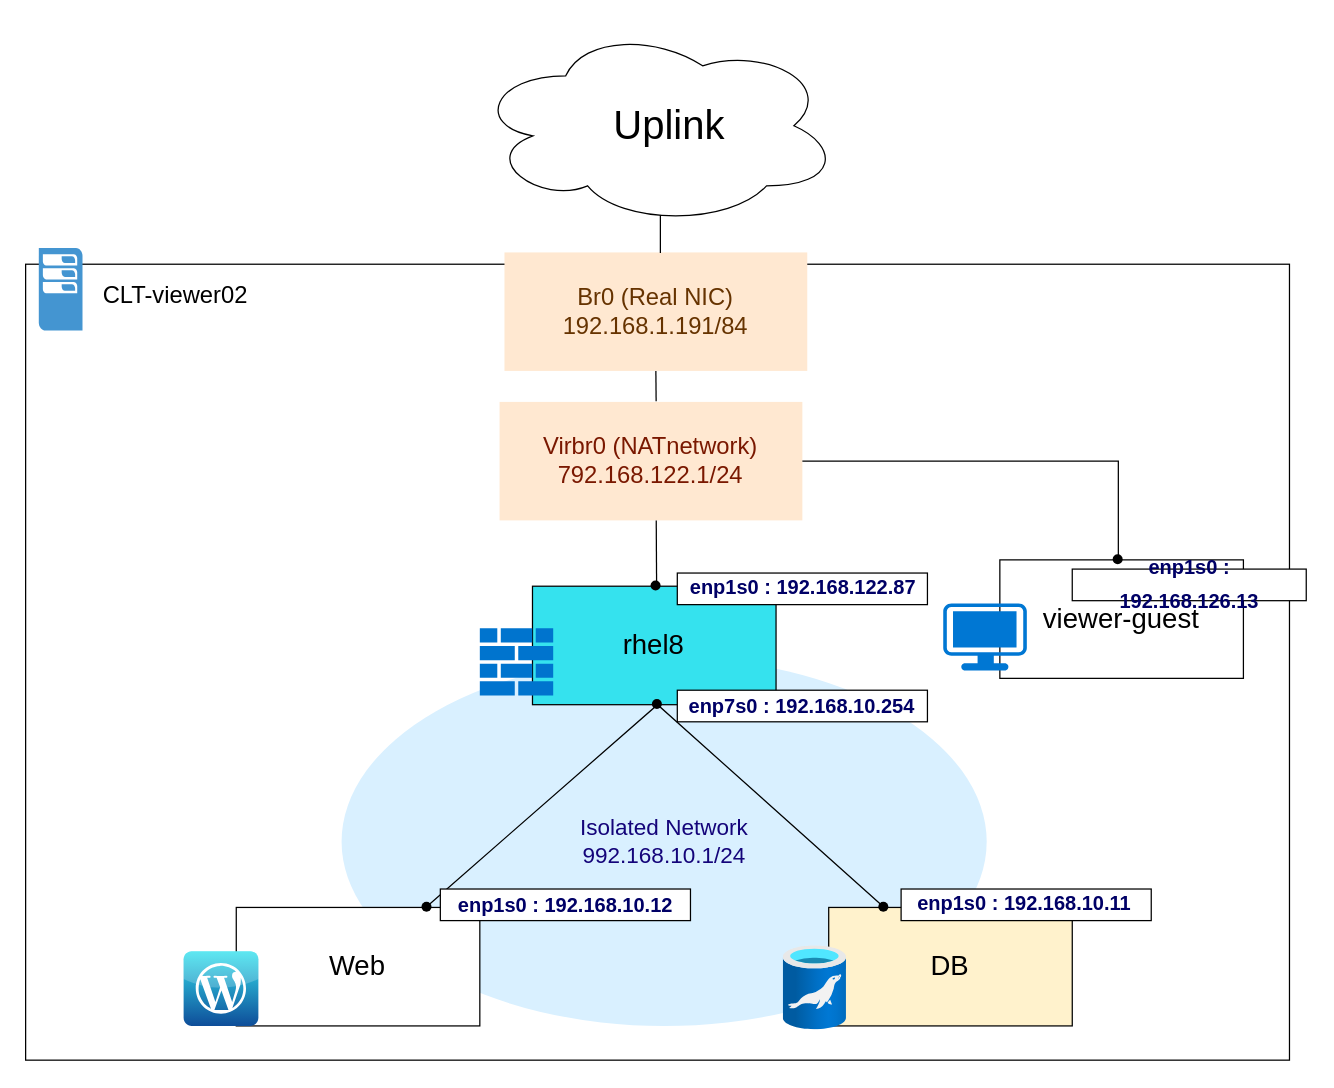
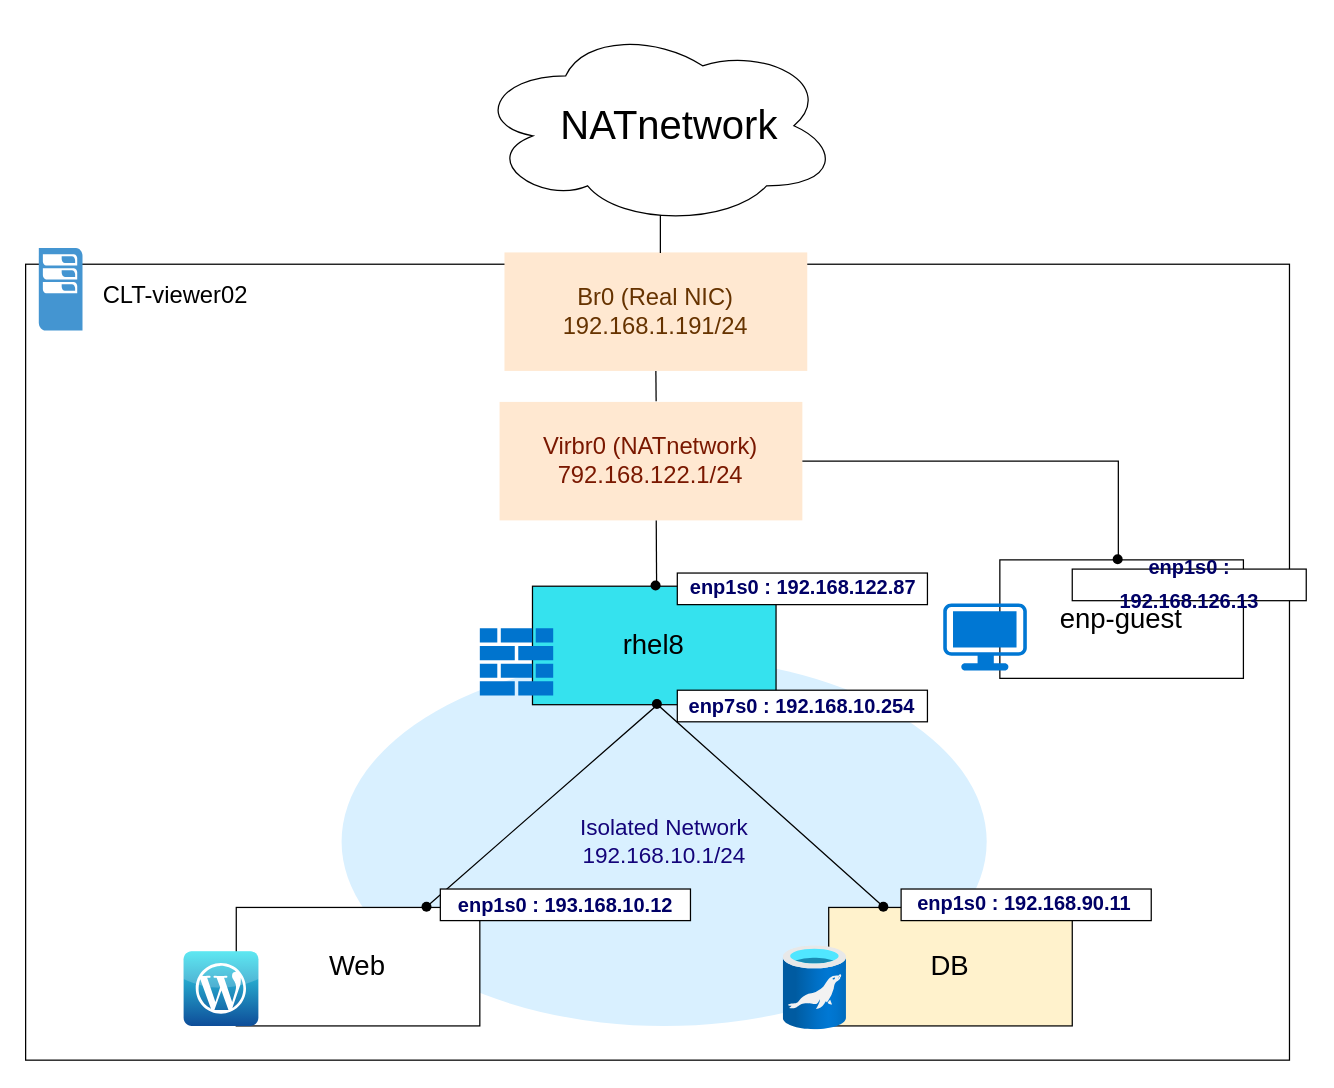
node "Uplink": label "Uplink" -> "NATnetwork"
node "Br0 (Real NIC) 192.168.1.191/84": label "Br0 (Real NIC) 192.168.1.191/84" -> "Br0 (Real NIC) 192.168.1.191/24"
node "viewer-guest": label "viewer-guest" -> "enp-guest"
node "Isolated Network 992.168.10.1/24": label "Isolated Network 992.168.10.1/24" -> "Isolated Network 192.168.10.1/24"
node "enp1s0 : 192.168.10.11": label "enp1s0 : 192.168.10.11" -> "enp1s0 : 192.168.90.11"
node "enp1s0 : 192.168.10.12": label "enp1s0 : 192.168.10.12" -> "enp1s0 : 193.168.10.12"
